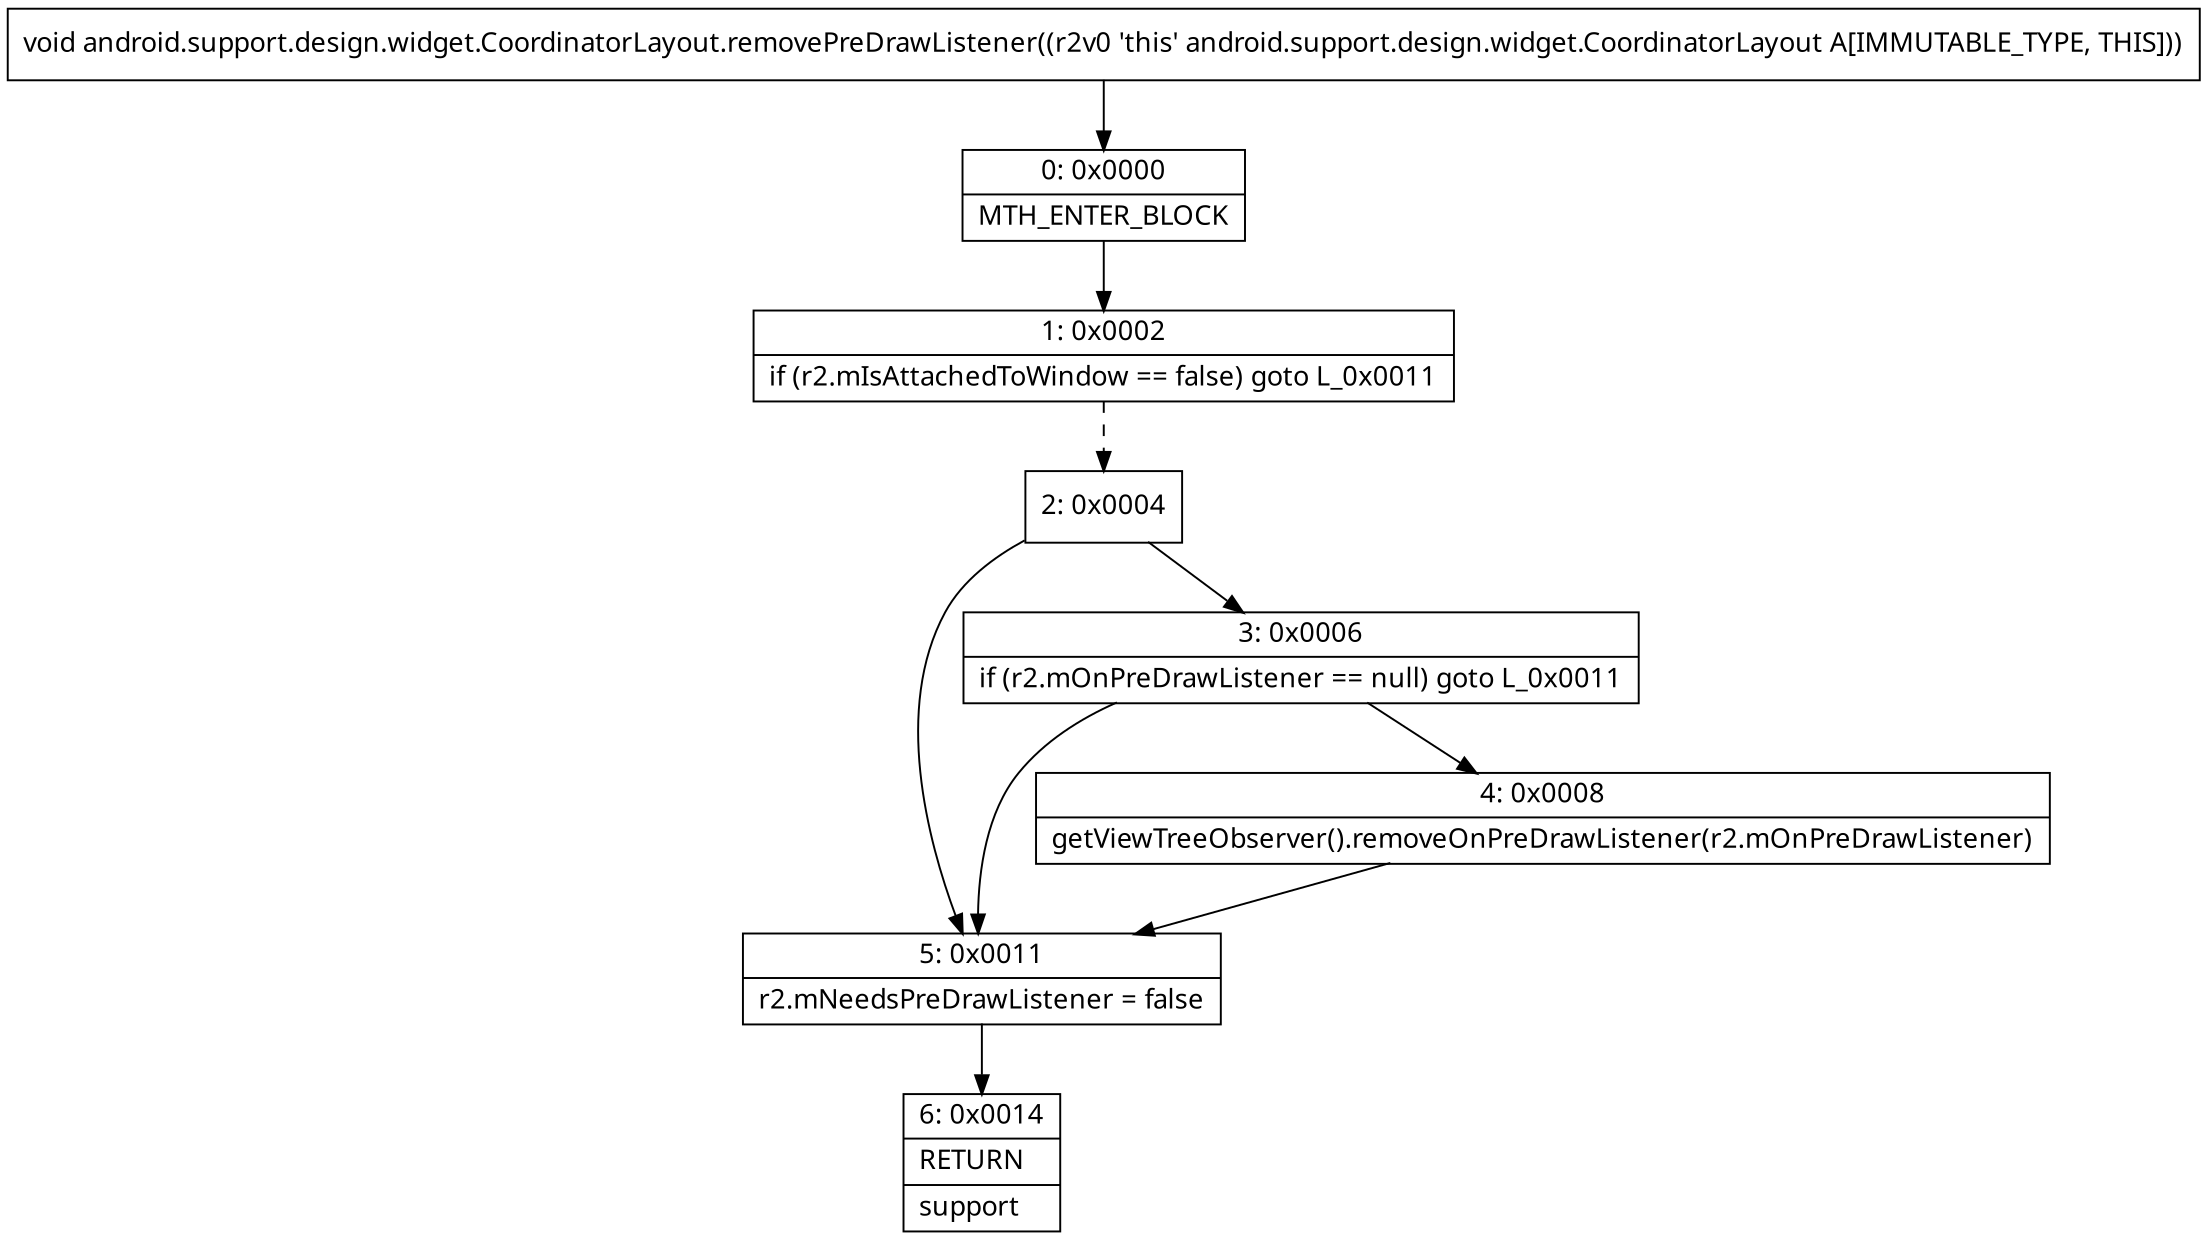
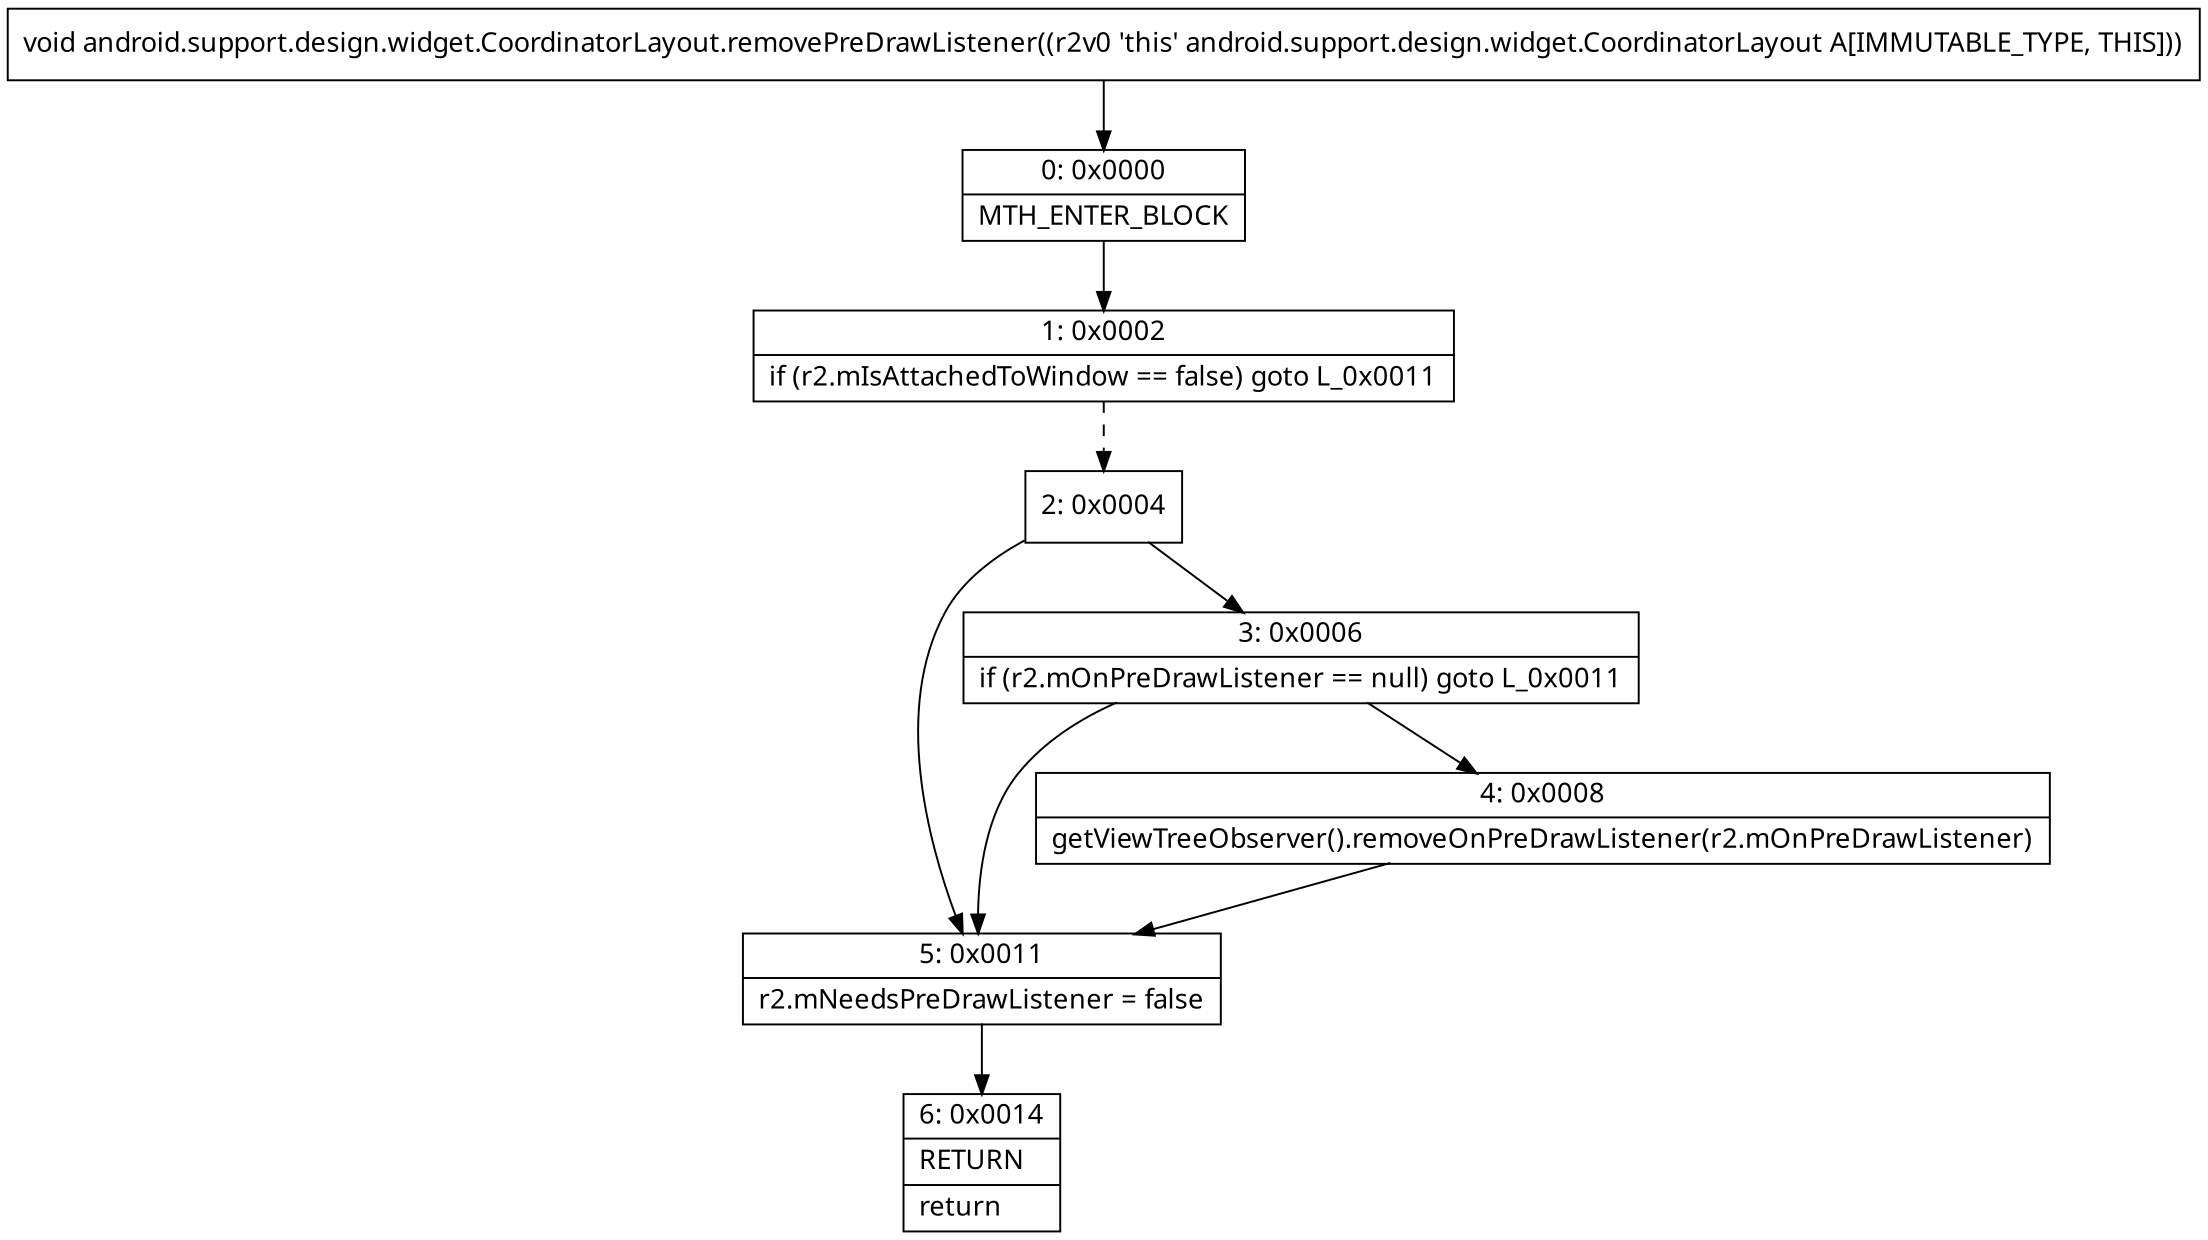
node "6: 0x0014": text "support" -> "return"
